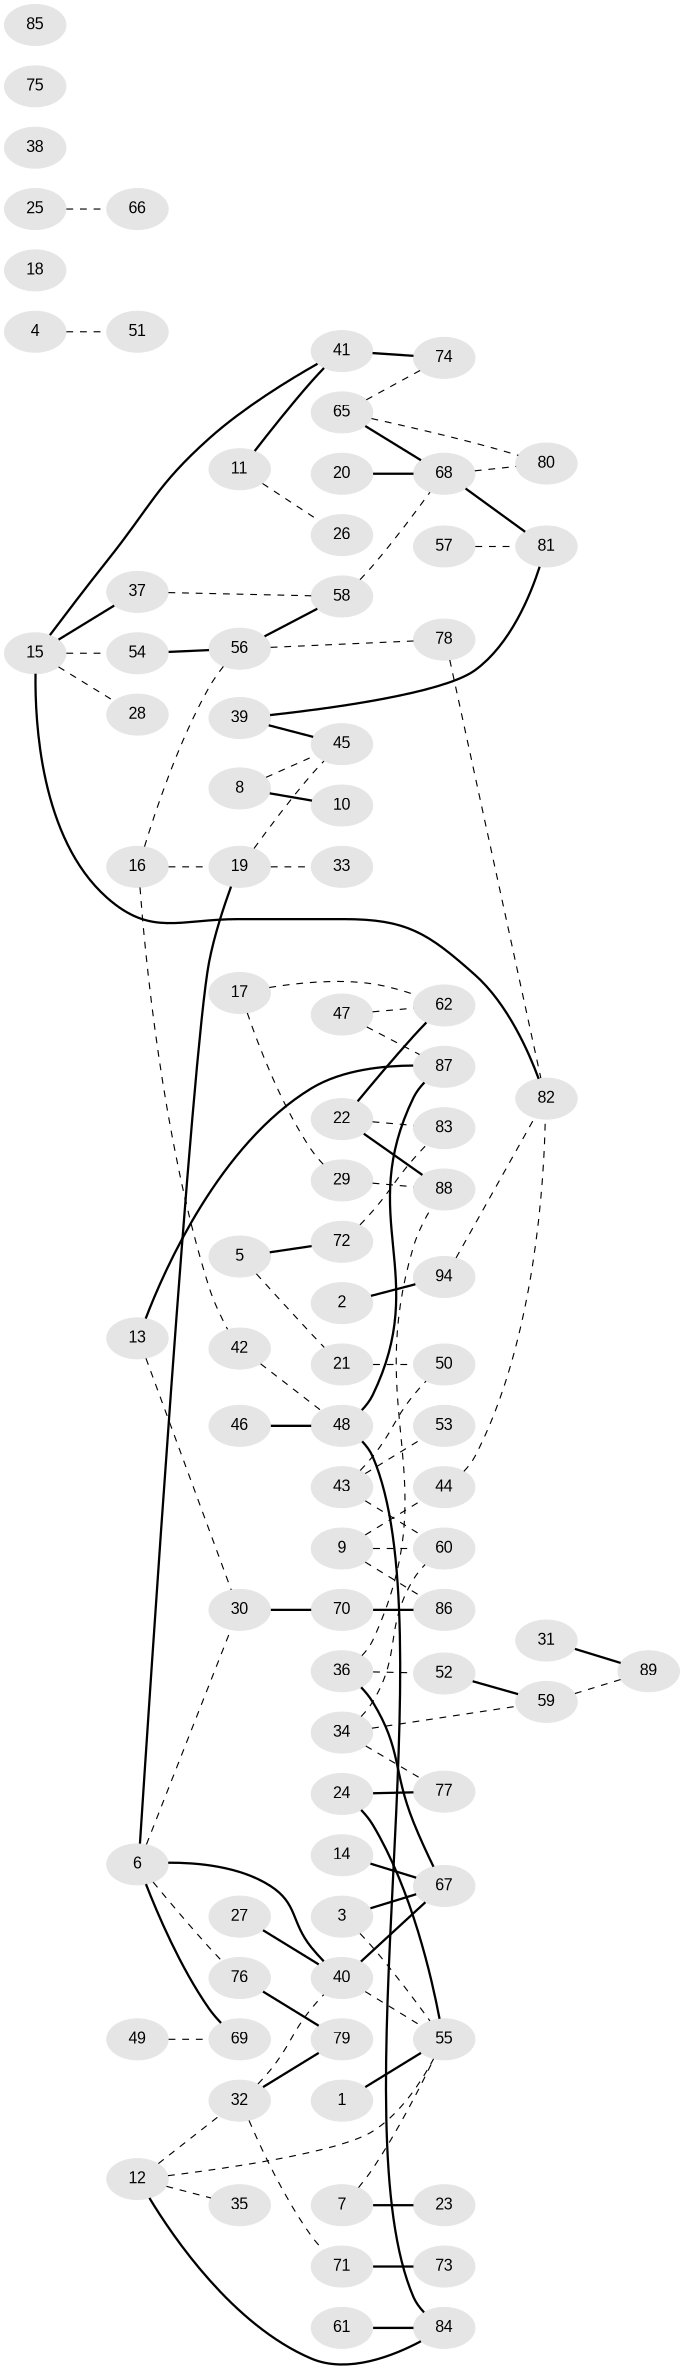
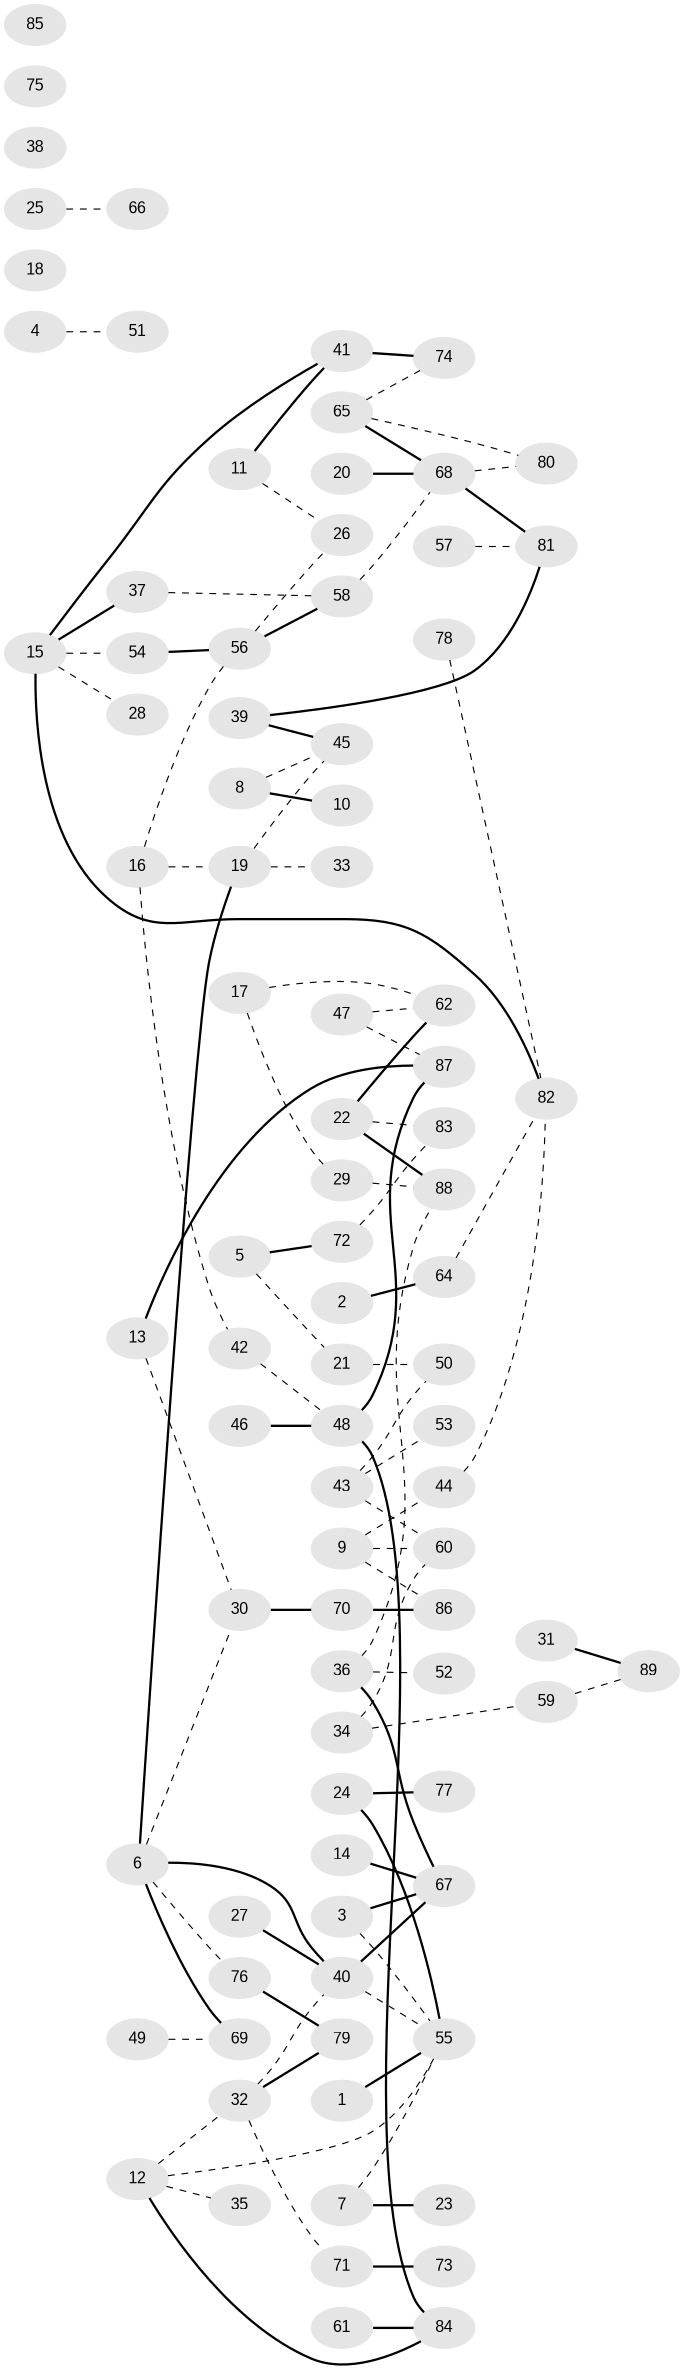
edge "78" -- "56": now "26" -- "56"
node "94": label "94" -> "64"
edge "52" -- "59": removed
edge "34" -- "77": removed
